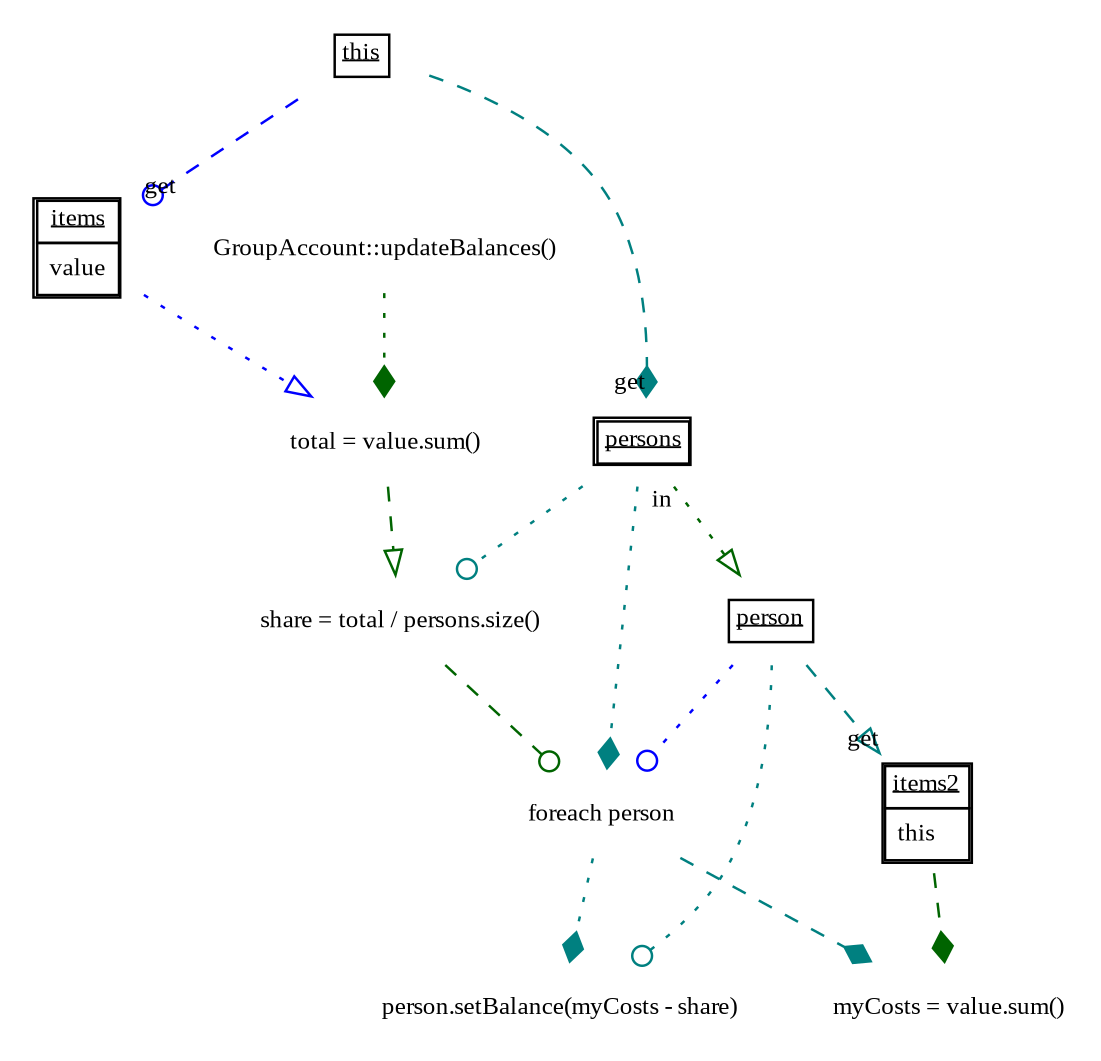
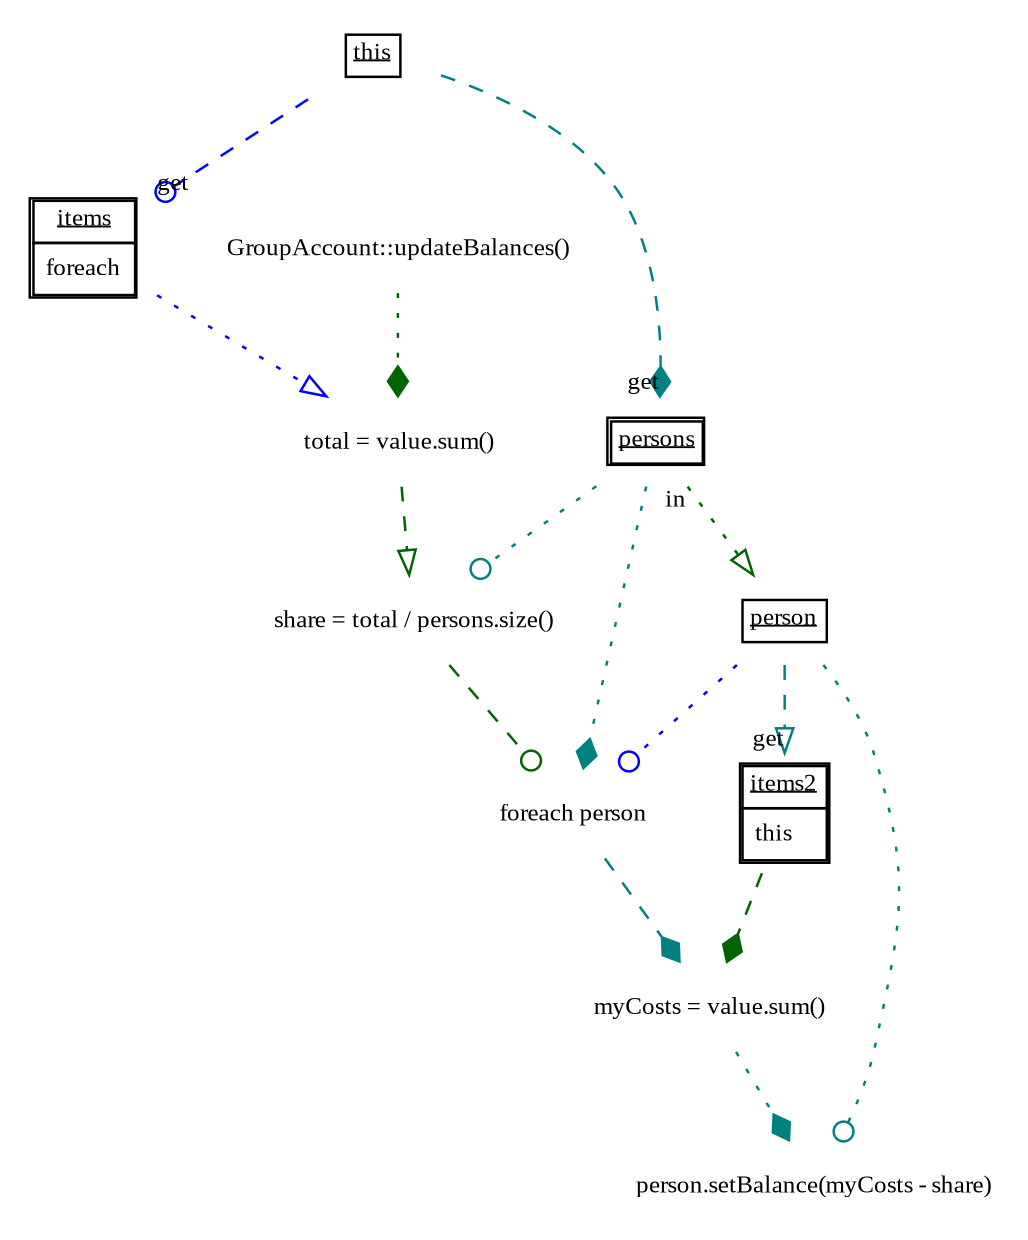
node "items": text "value" -> "foreach"
edge "foreach person" -> "person.setBalance(myCosts - share)": now "myCosts = value.sum()" -> "person.setBalance(myCosts - share)"
